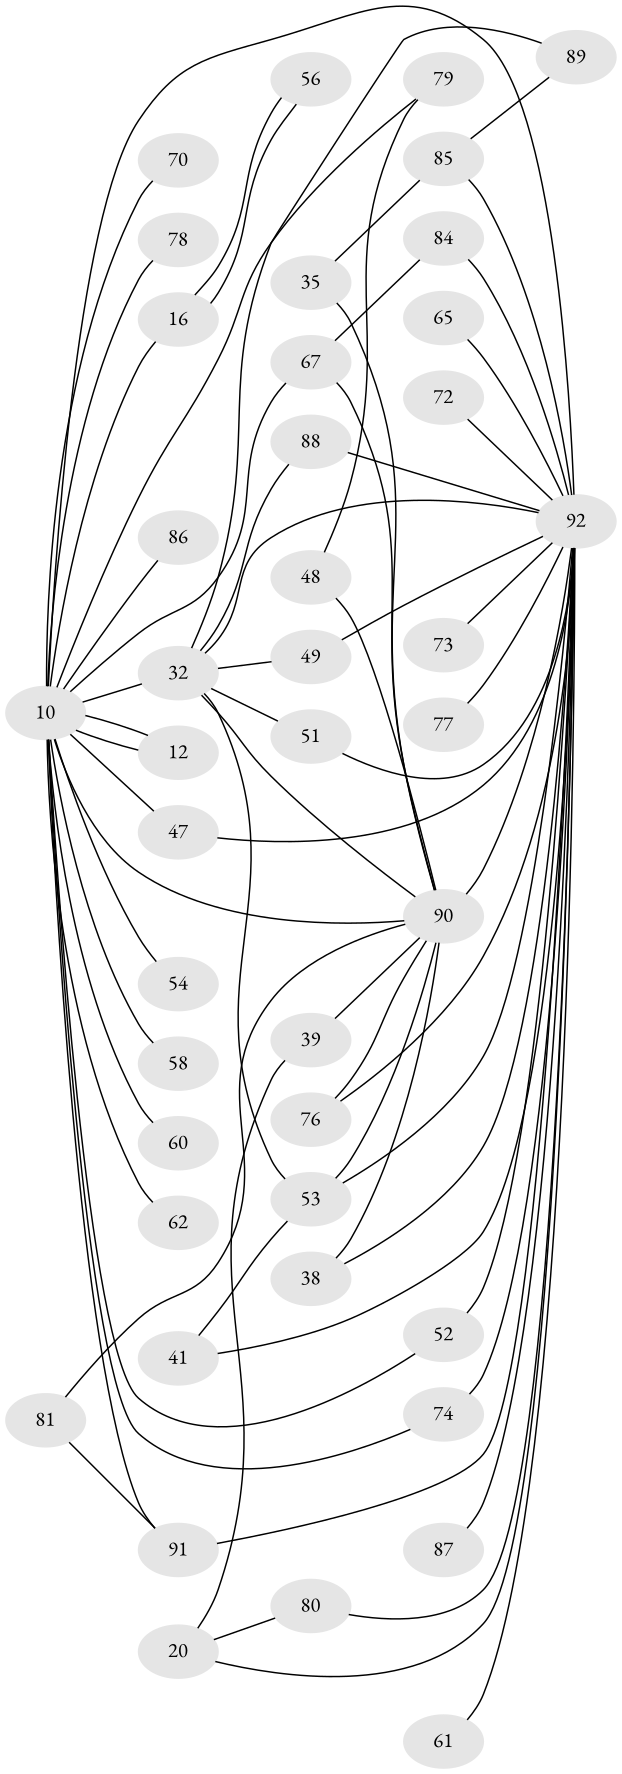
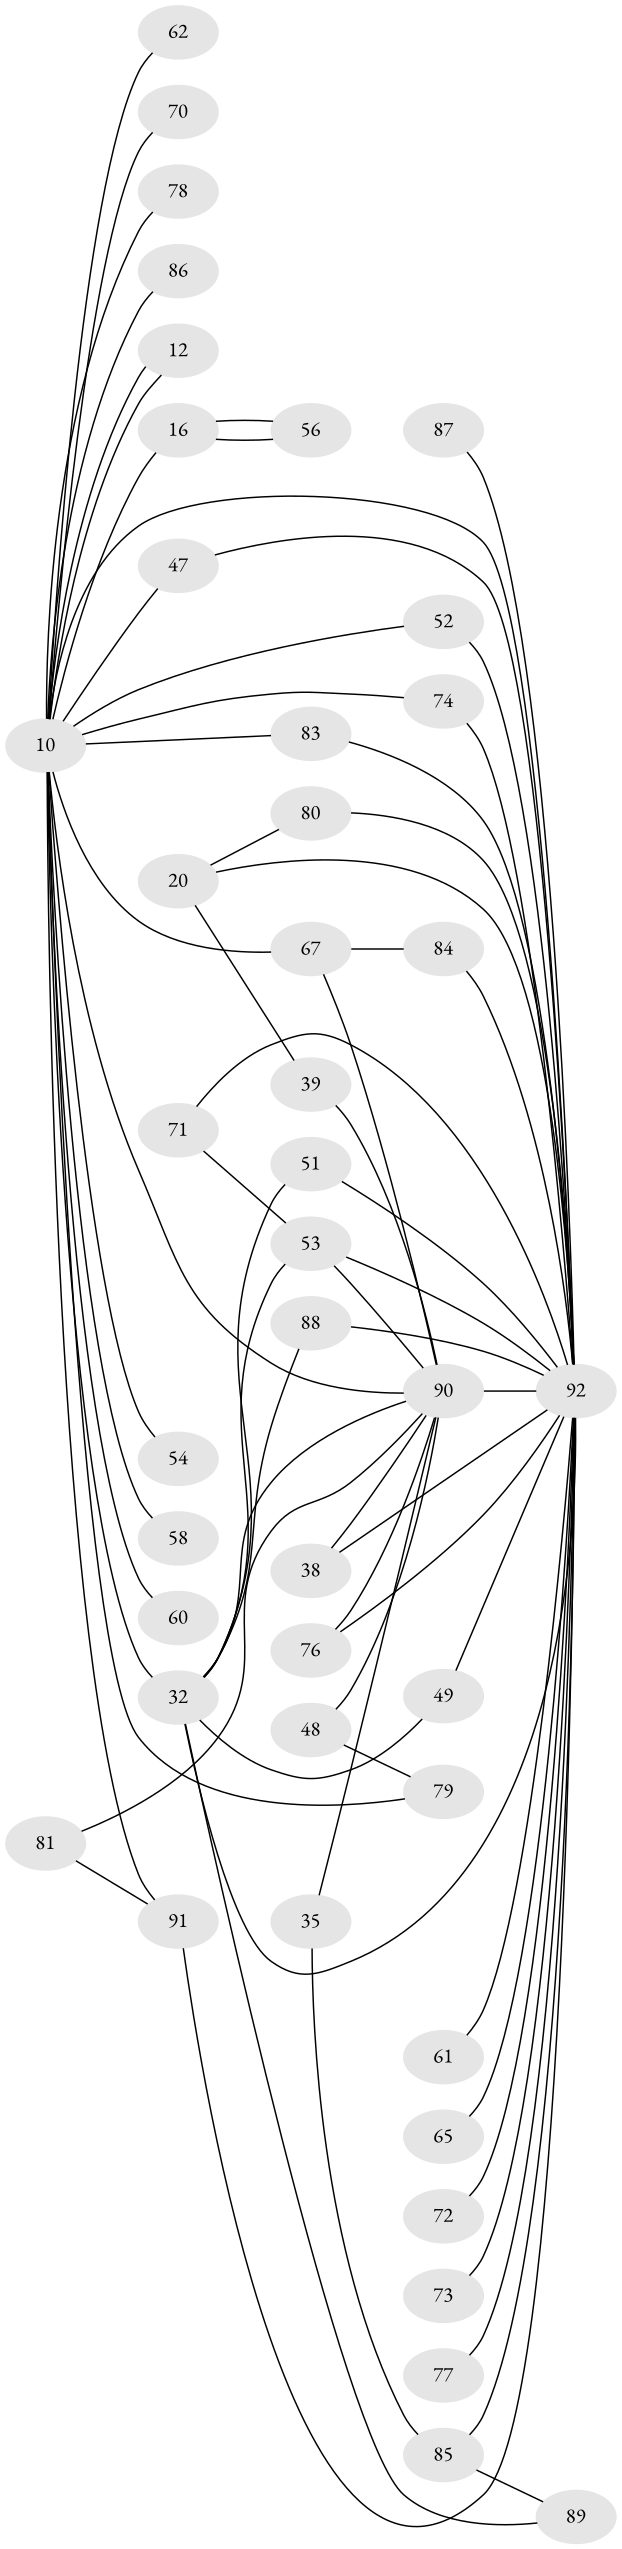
node "83": added
node "41": label "41" -> "71"
